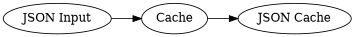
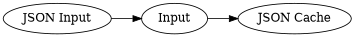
node "Cache": label "Cache" -> "Input"
